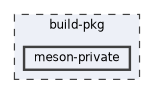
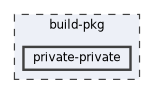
node "meson-private": label "meson-private" -> "private-private"
